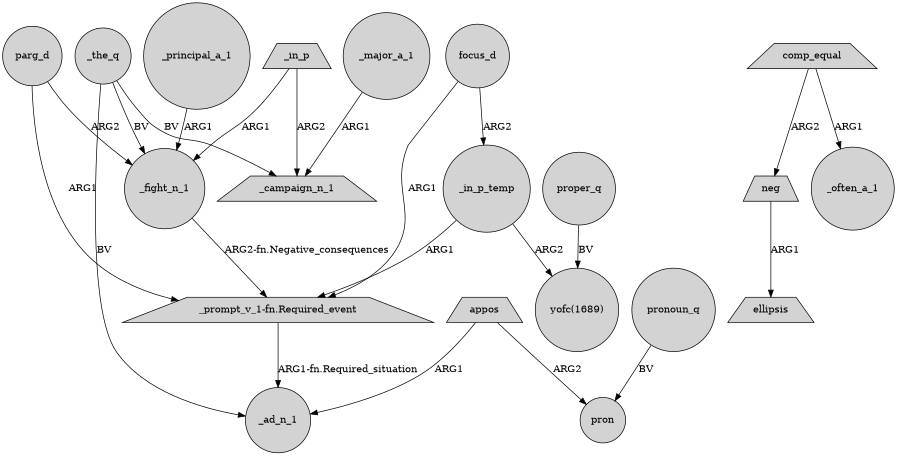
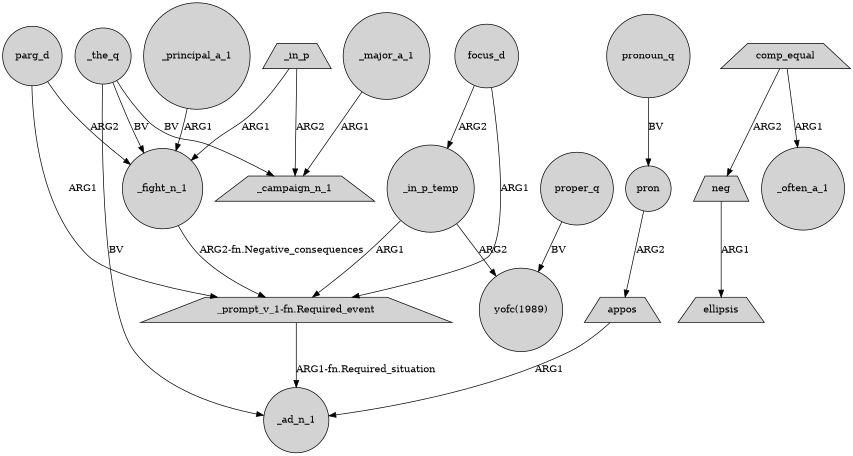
node "yofc(1689)": label "yofc(1689)" -> "yofc(1989)"
edge "appos" -> "pron": reversed
